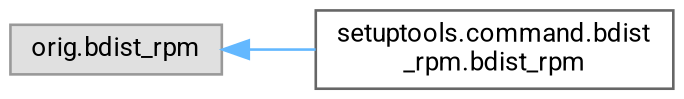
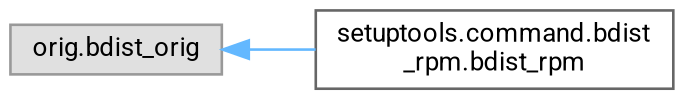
node "orig.bdist_rpm": label "orig.bdist_rpm" -> "orig.bdist_orig"
